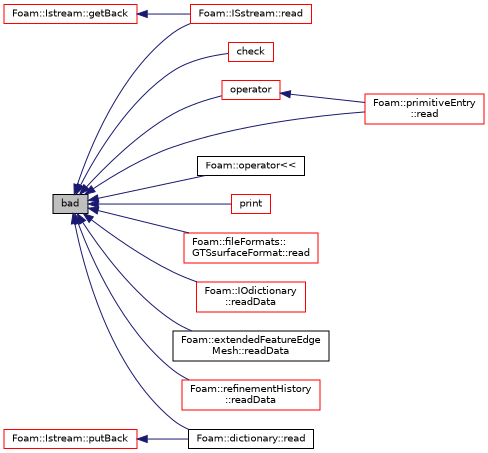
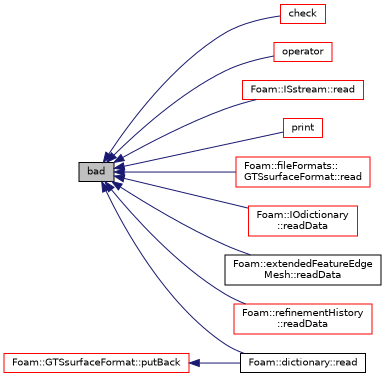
node "Foam::Istream::getBack": removed
node "Foam::primitiveEntry ::read": removed
node "Foam::operator<<": removed
node "Foam::Istream::putBack": label "Foam::Istream::putBack" -> "Foam::GTSsurfaceFormat::putBack"
